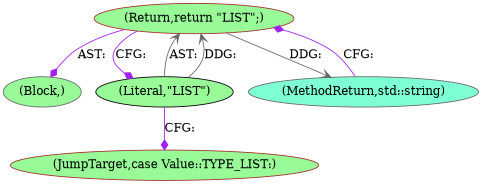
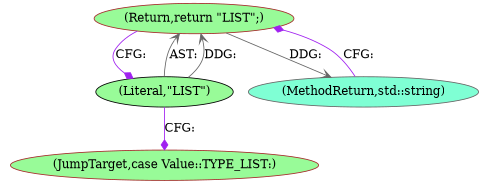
node "(Block,)": removed
